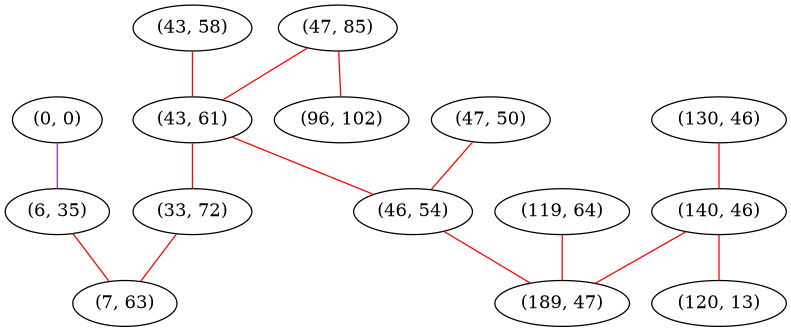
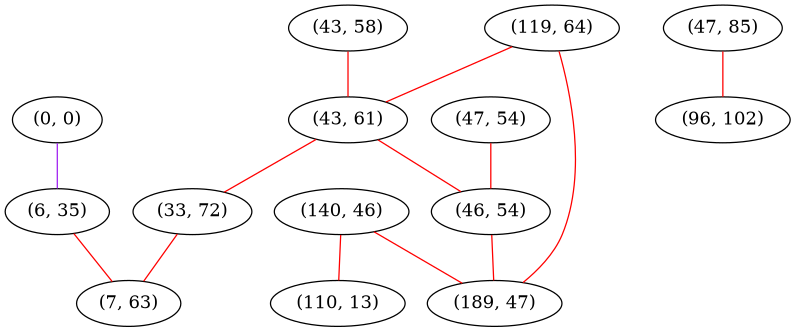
edge "(47, 85)" -- "(43, 61)": now "(119, 64)" -- "(43, 61)"
node "(47, 50)": label "(47, 50)" -> "(47, 54)"
node "(130, 46)": removed
node "(120, 13)": label "(120, 13)" -> "(110, 13)"
